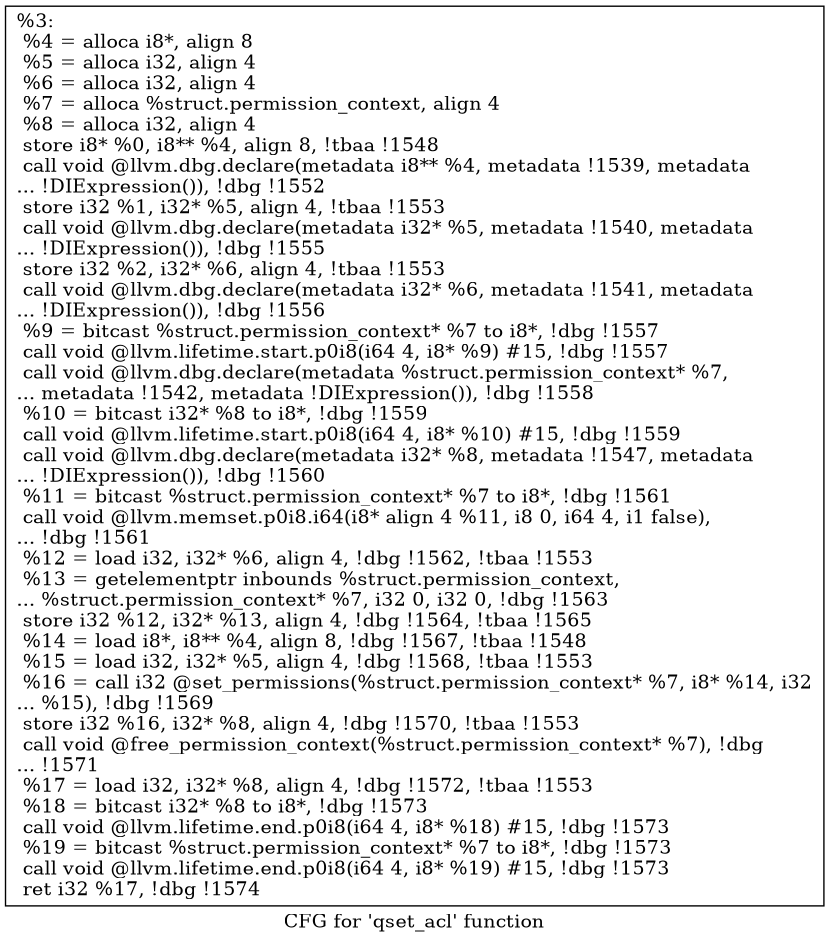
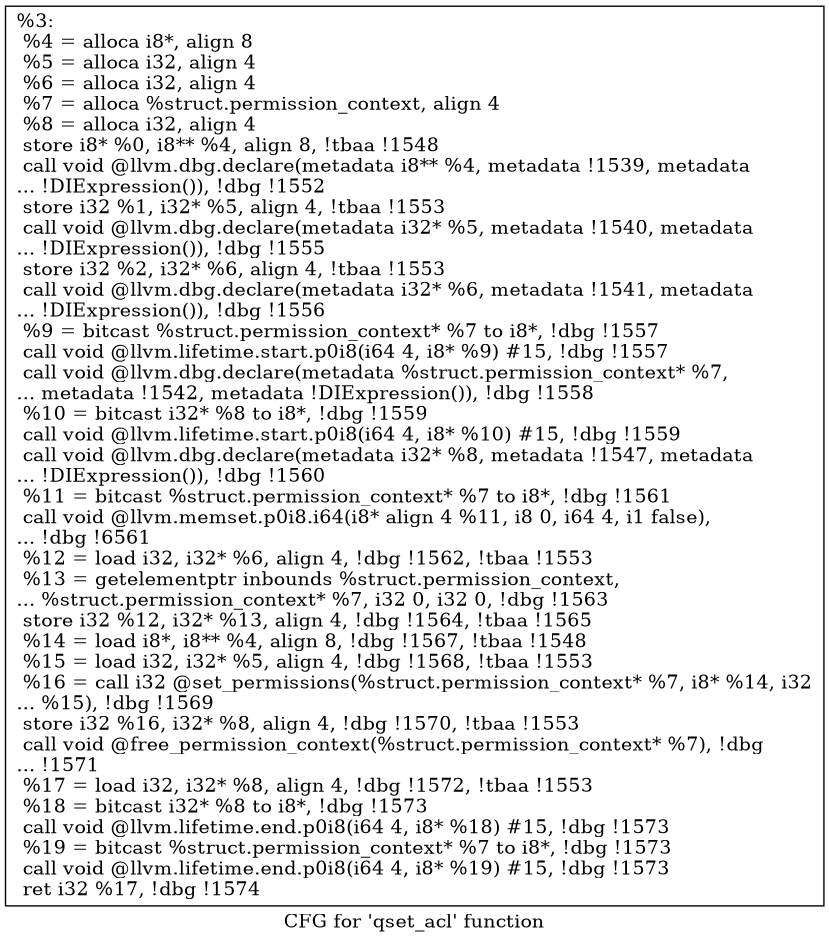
node "%3:": text "... !dbg !1561" -> "... !dbg !6561"
